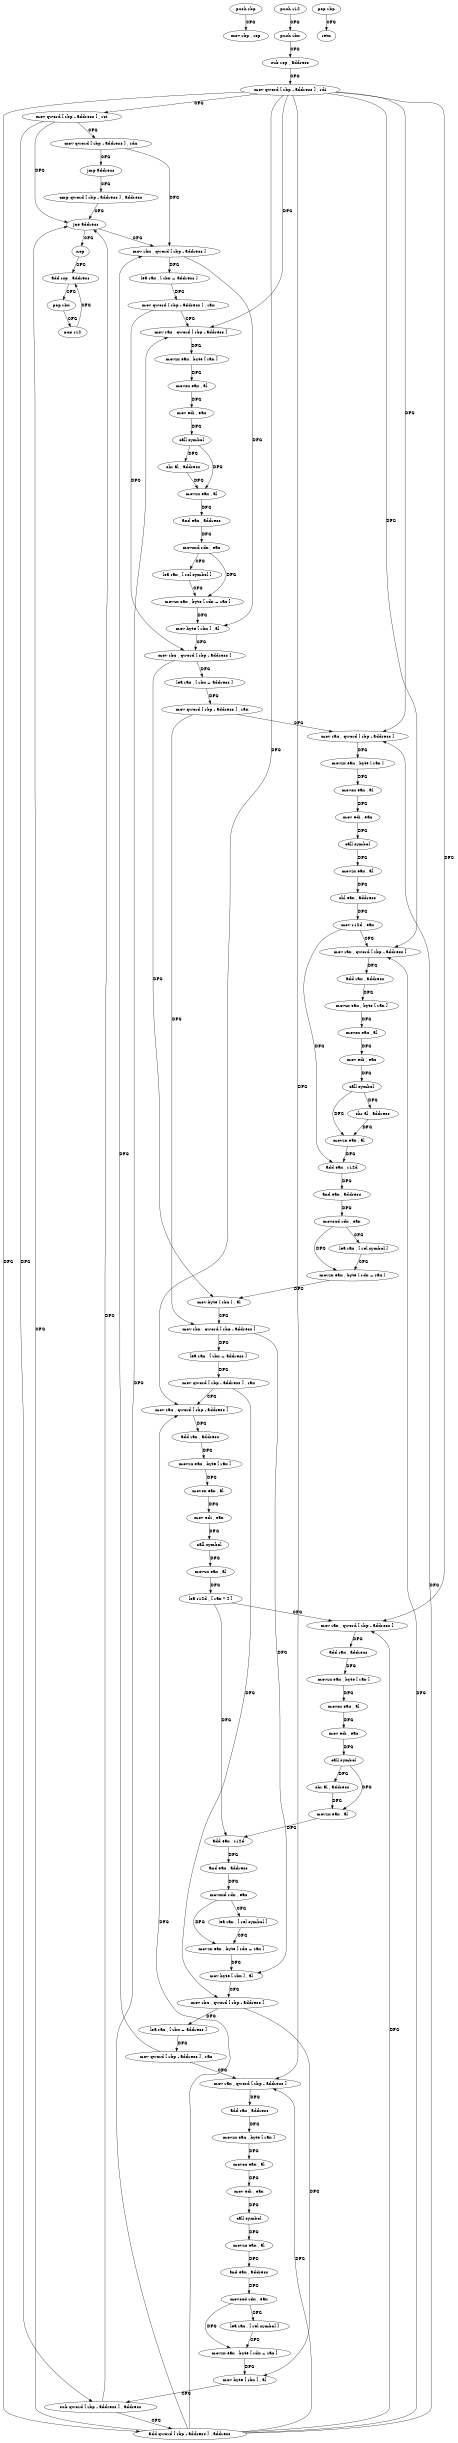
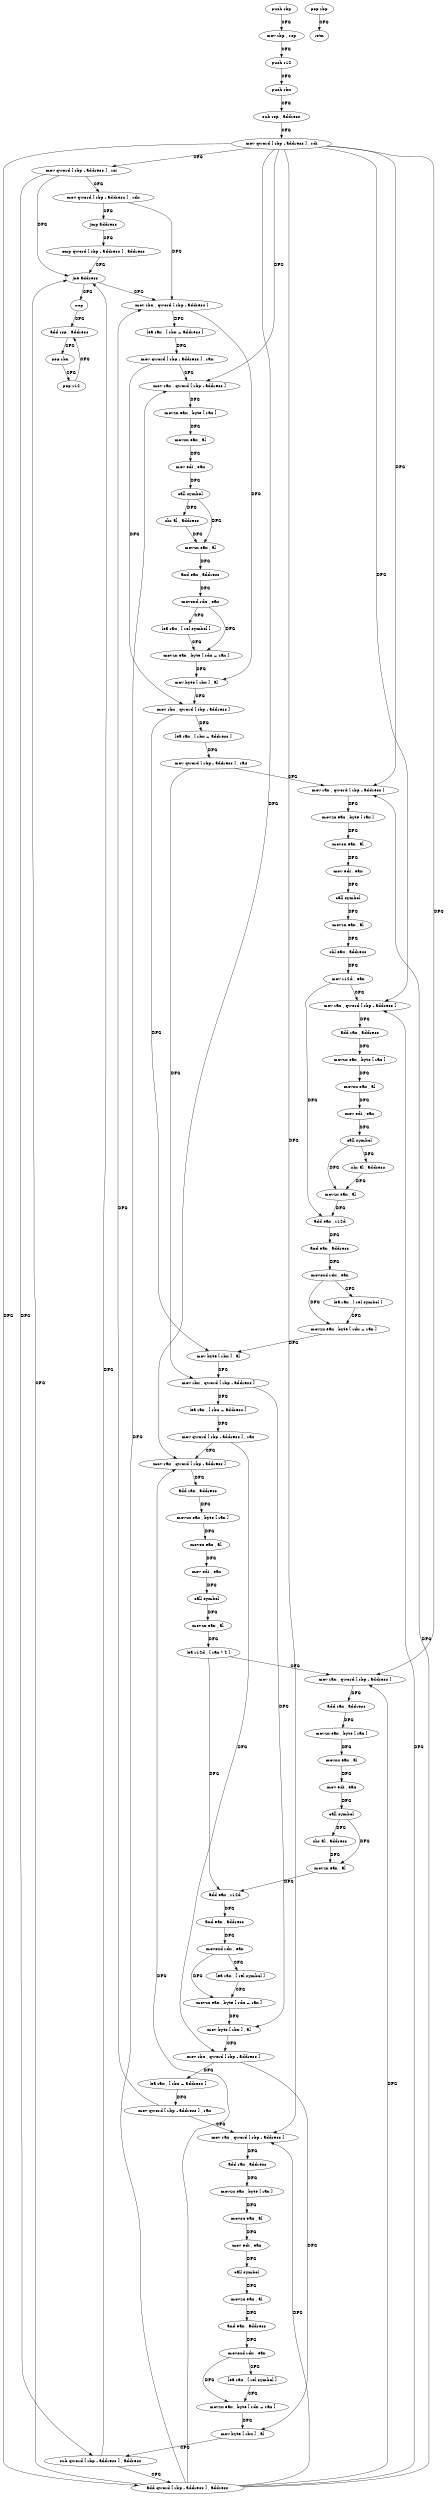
edge "mov rbp , rsp" -> "push r12": added, label "CFG"
